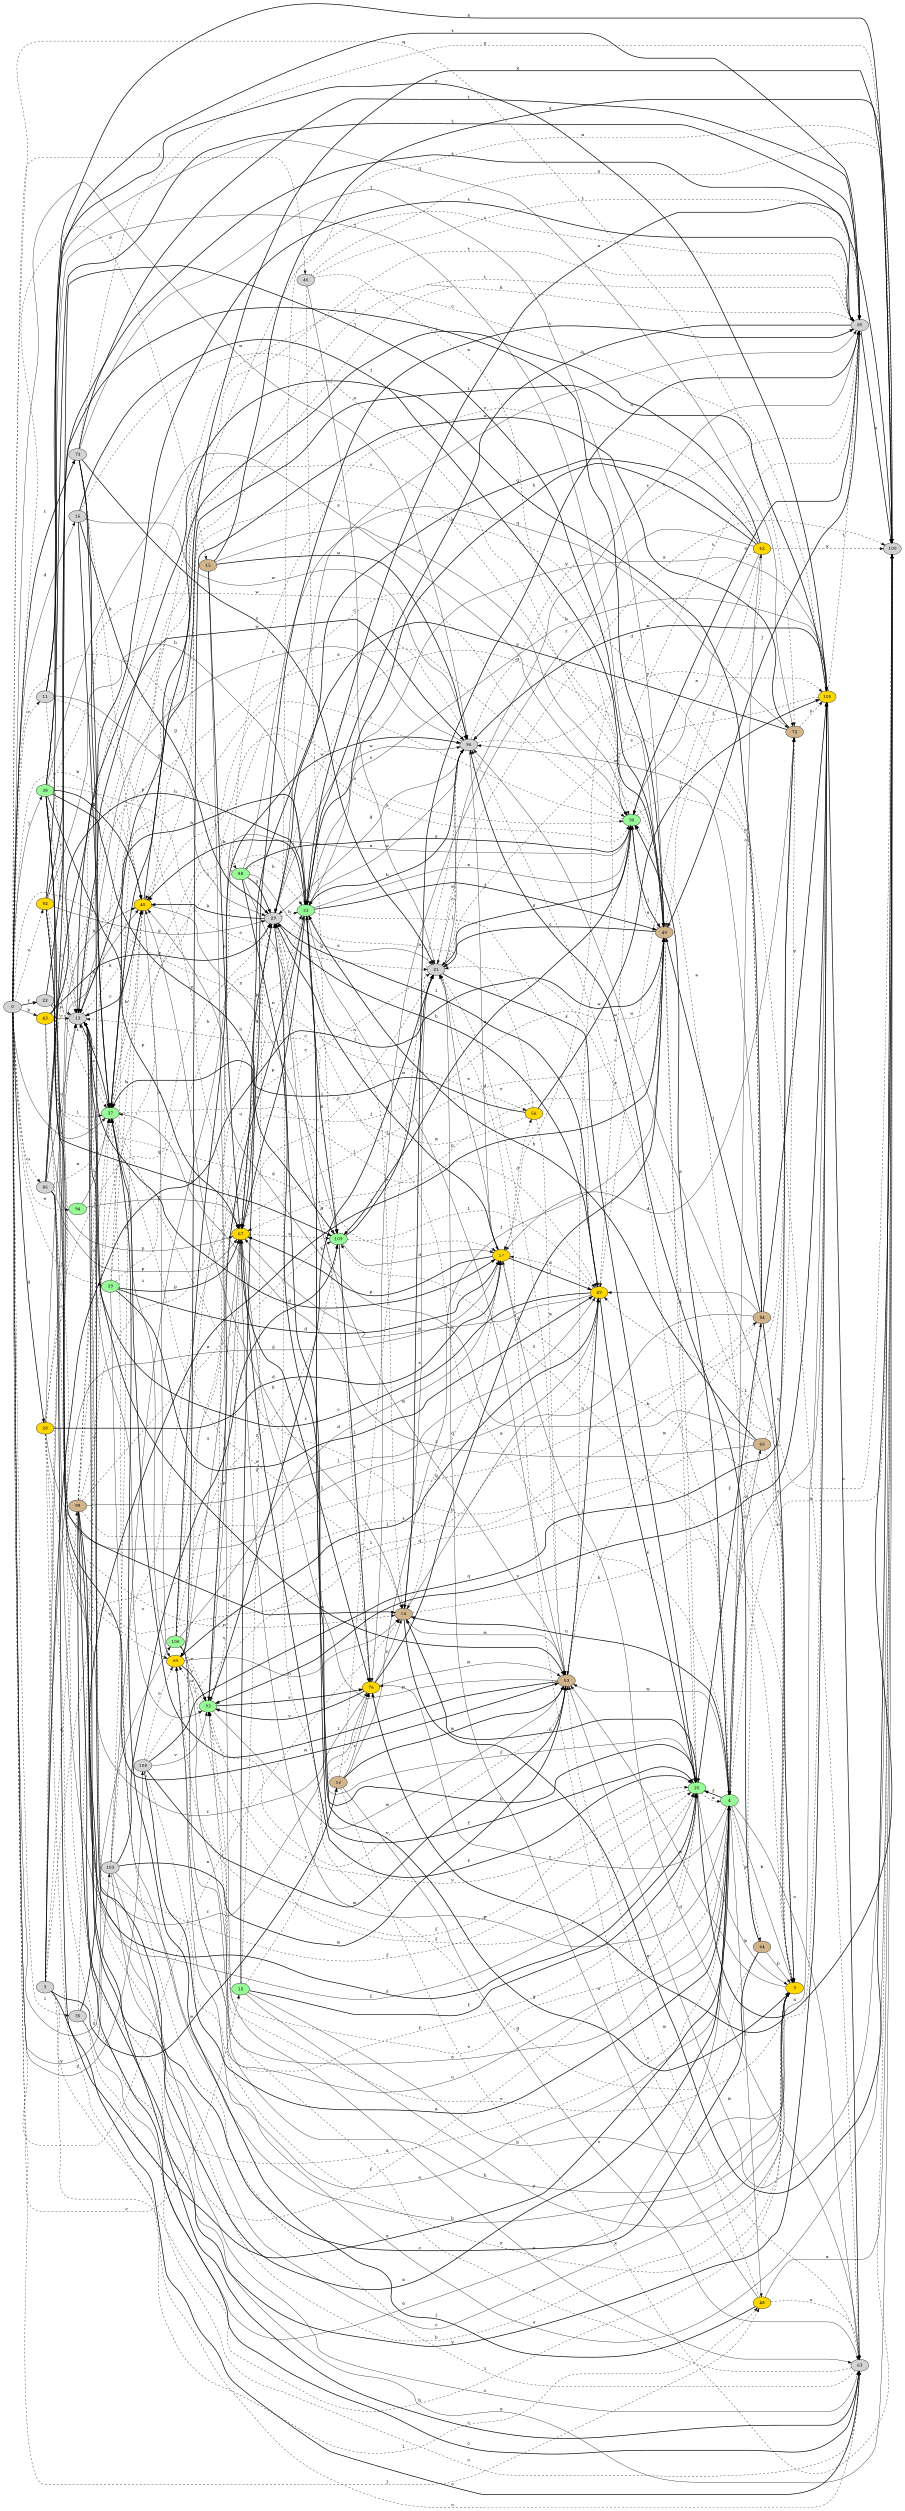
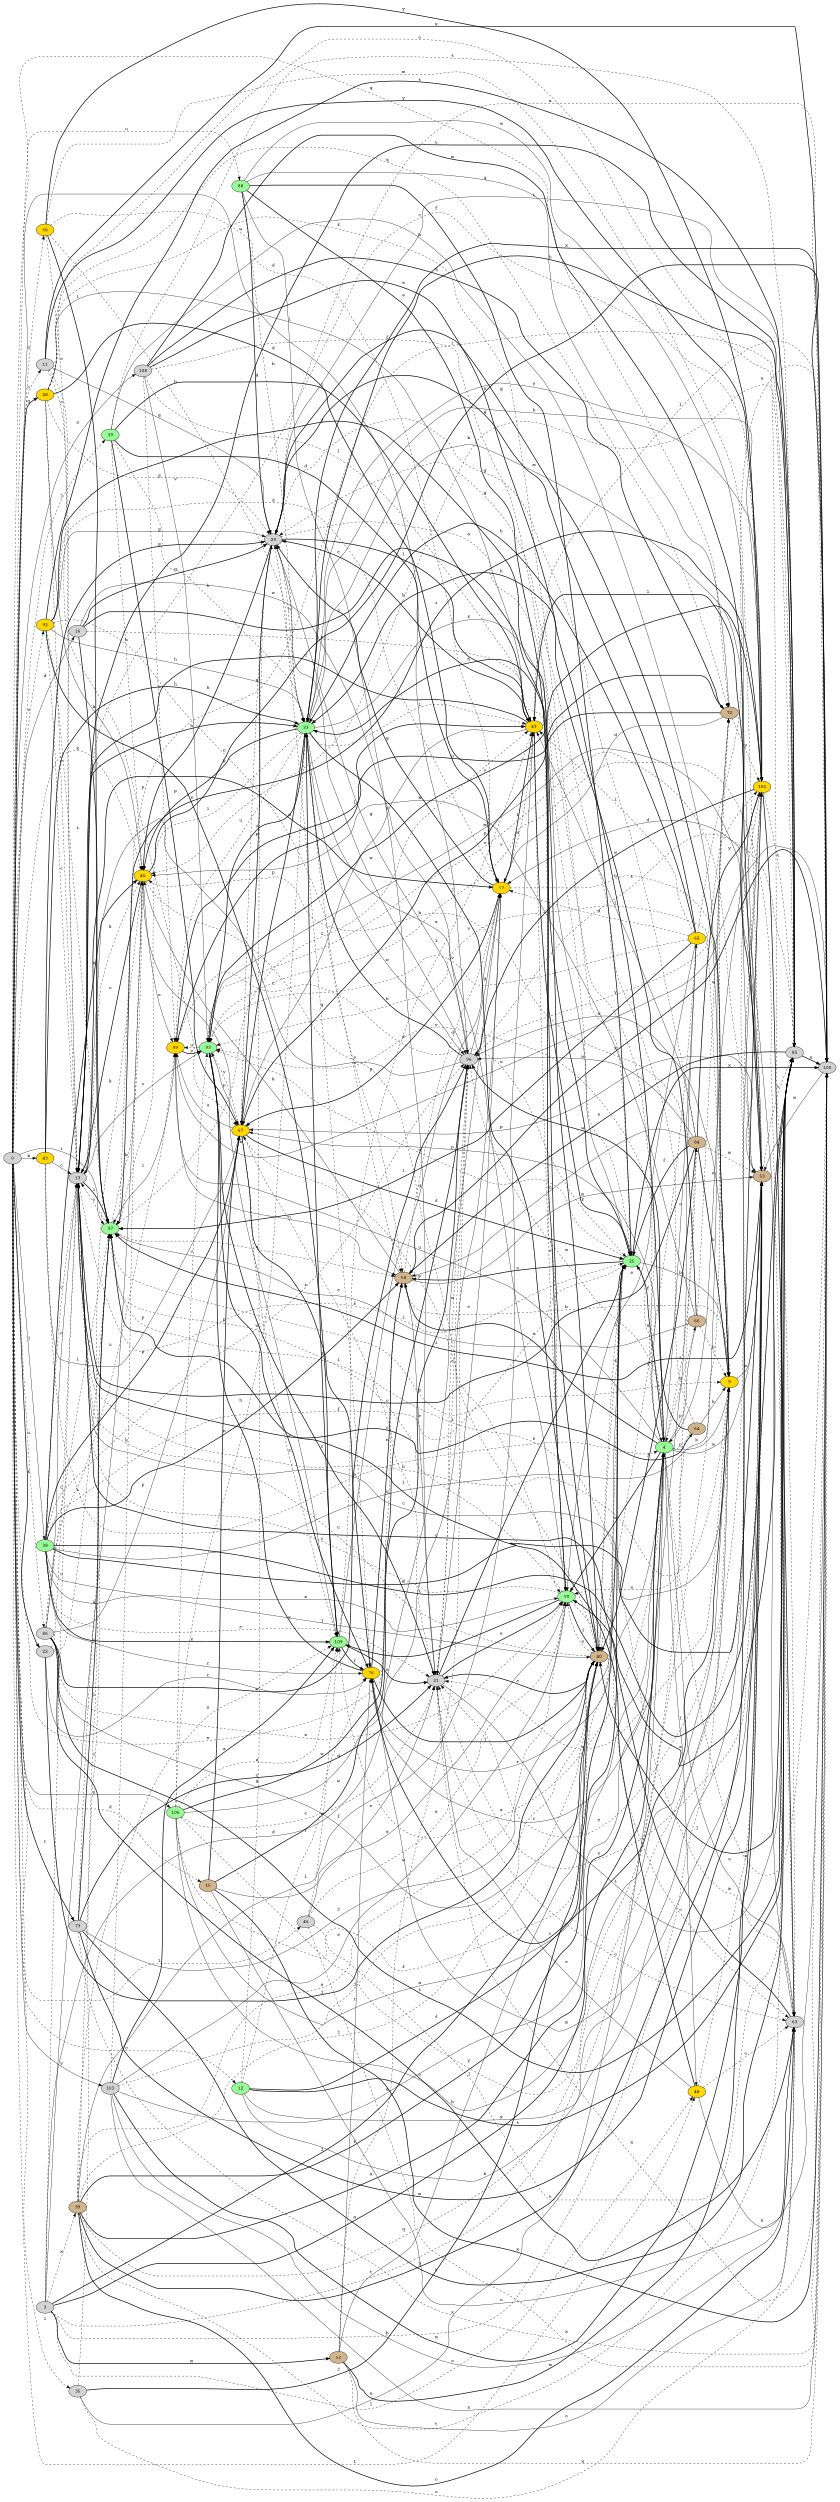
edge "86" -> "37": label "x" -> "i"
edge "17" -> "56": reversed
node "94": removed
edge "38" -> "25": added, label "f"
edge "76" -> "58": style solid -> bold
